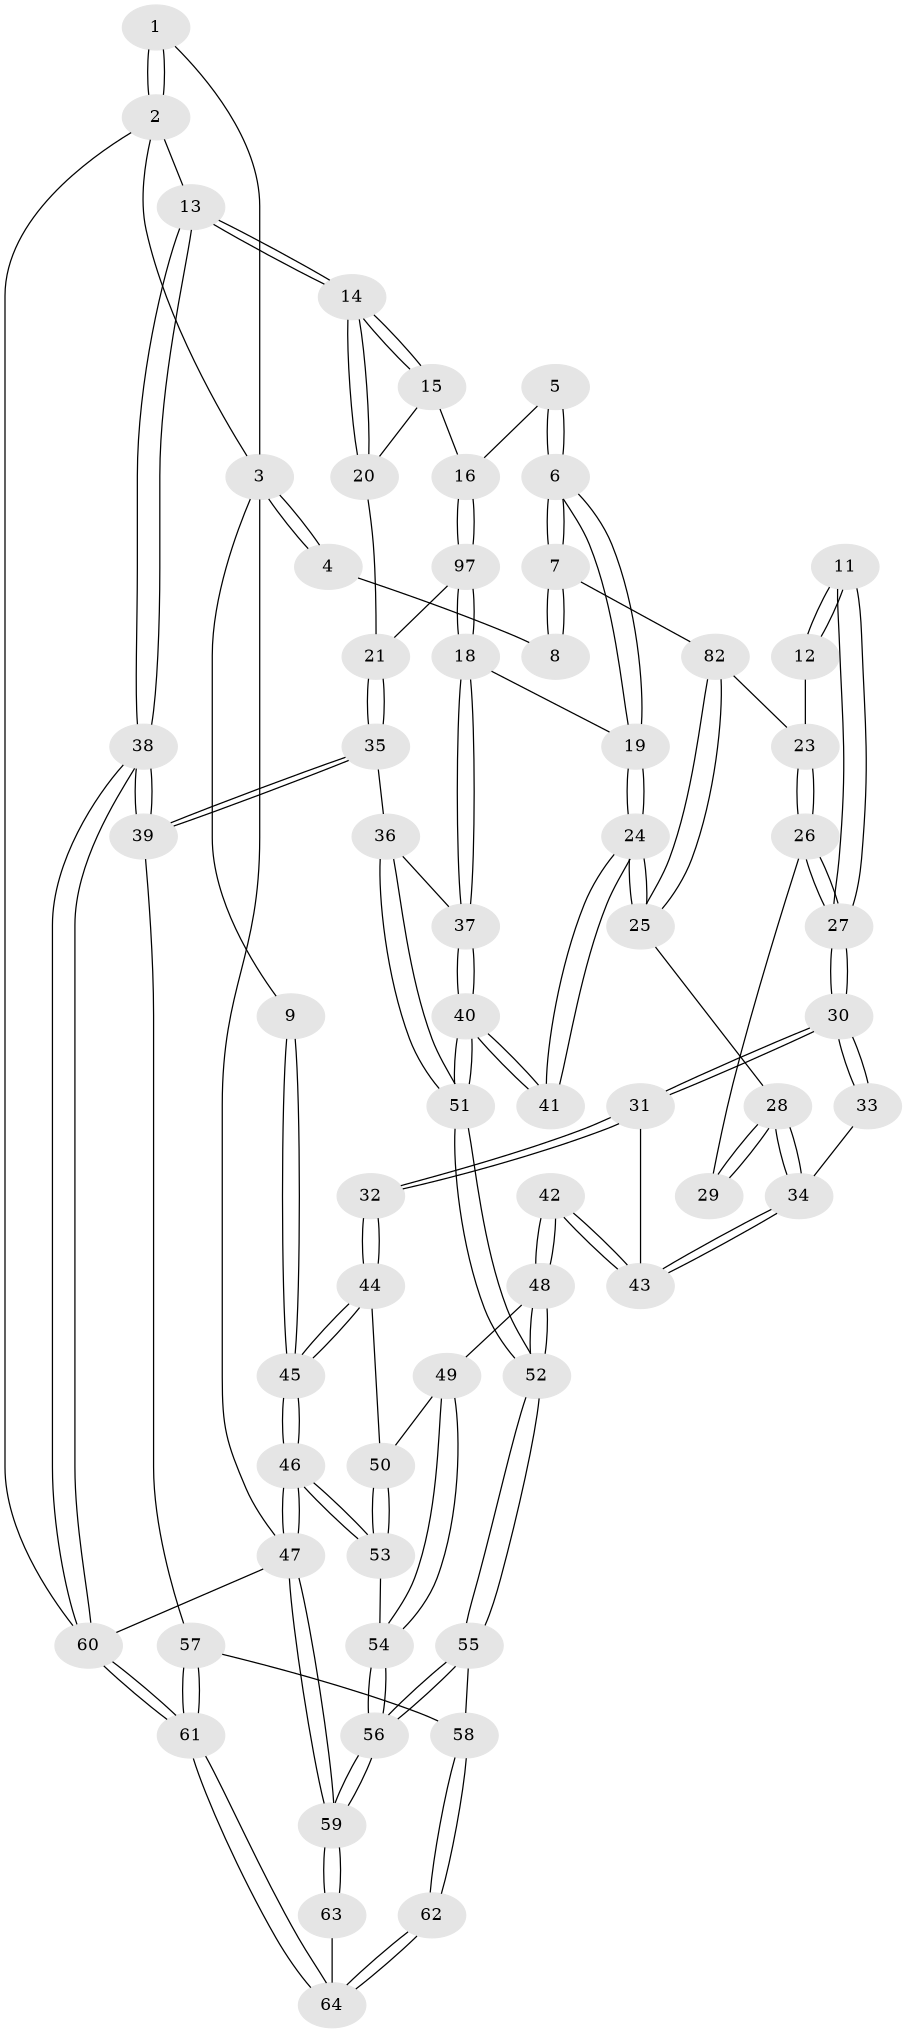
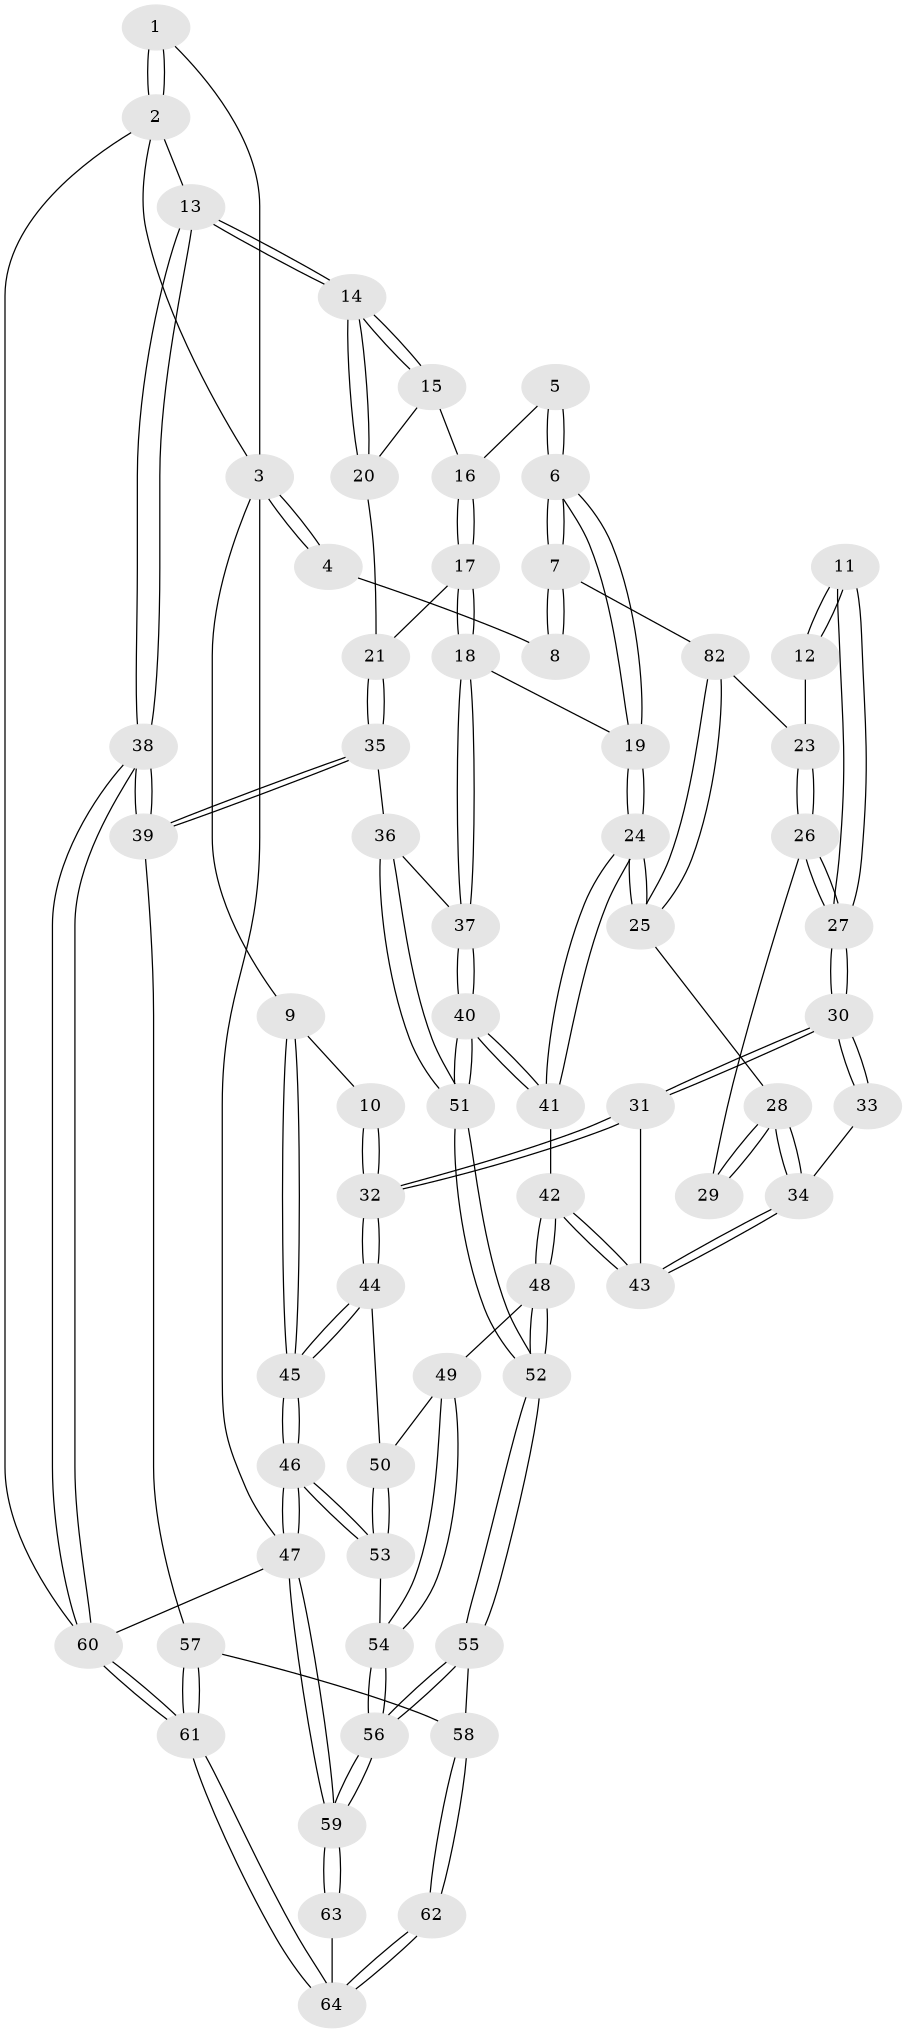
node "97": label "97" -> "17"
node "10": added
edge "41" -- "42": added
